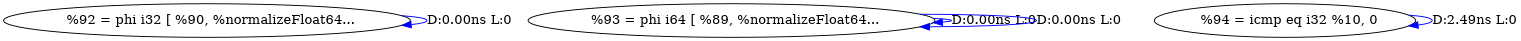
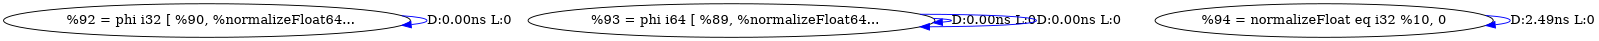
node "%94 = icmp eq i32 %10, 0": label "%94 = icmp eq i32 %10, 0" -> "%94 = normalizeFloat eq i32 %10, 0"
